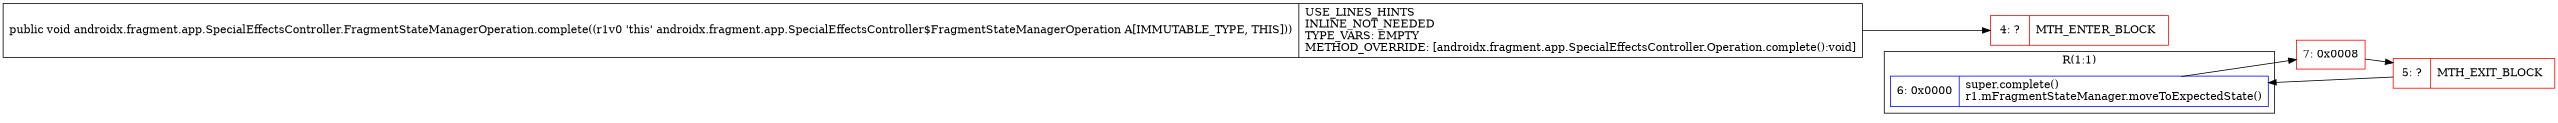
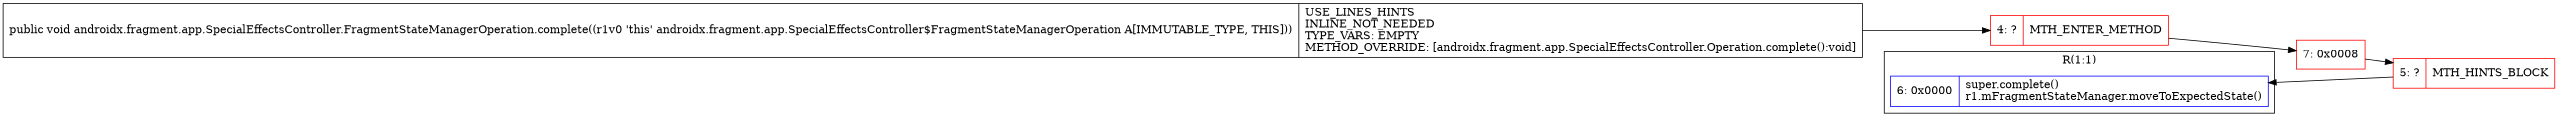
node "4: ?": text "MTH_ENTER_BLOCK" -> "MTH_ENTER_METHOD"
edge "6: 0x0000" -> "7: 0x0008": now "4: ?" -> "7: 0x0008"
node "5: ?": text "MTH_EXIT_BLOCK" -> "MTH_HINTS_BLOCK"
